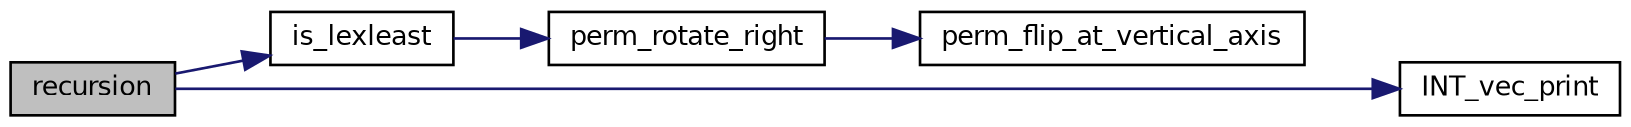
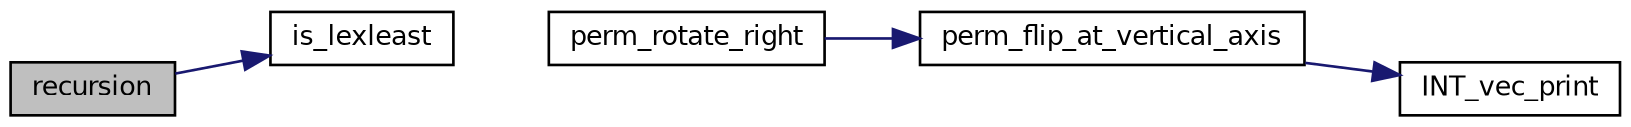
edge "is_lexleast" -> "perm_rotate_right": removed
edge "recursion" -> "INT_vec_print": now "perm_flip_at_vertical_axis" -> "INT_vec_print"
